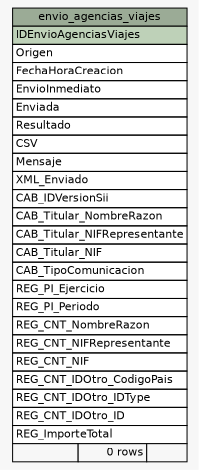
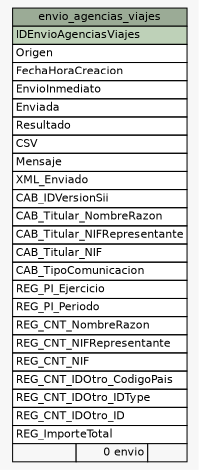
node "envio_agencias_viajes": text "0 rows" -> "0 envio"
